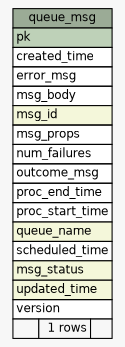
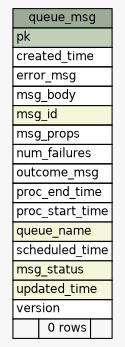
node "queue_msg": text "1 rows" -> "0 rows"
